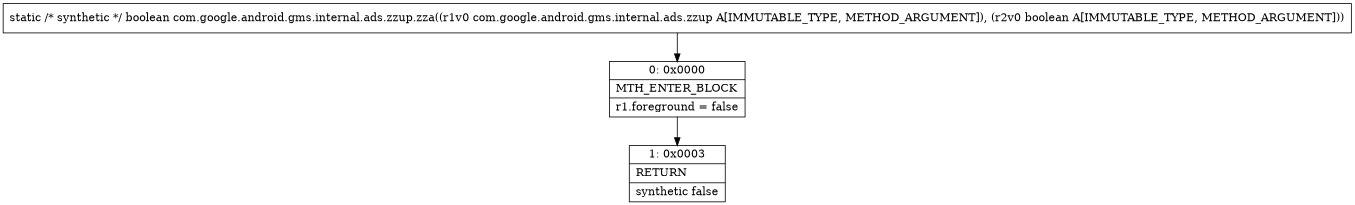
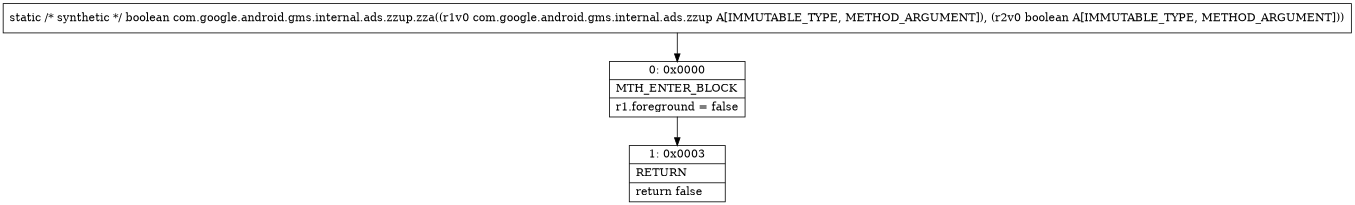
node "1: 0x0003": text "synthetic false" -> "return false"
